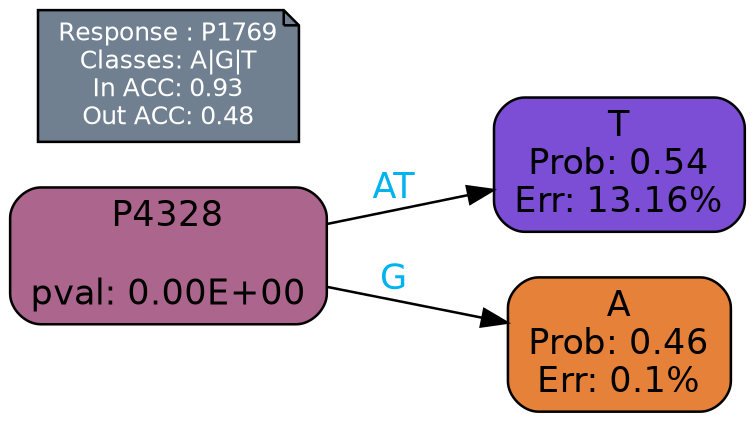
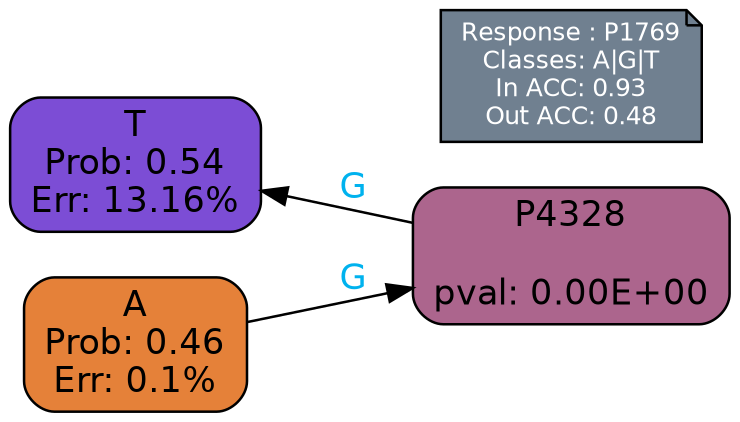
edge "P4328 pval: 0.00E+00" -> "T Prob: 0.54 Err: 13.16%": label "AT" -> "G"
edge "P4328 pval: 0.00E+00" -> "A Prob: 0.46 Err: 0.1%": reversed
